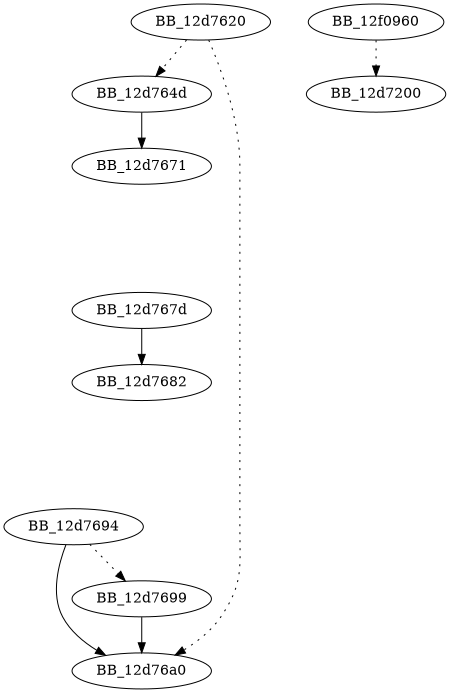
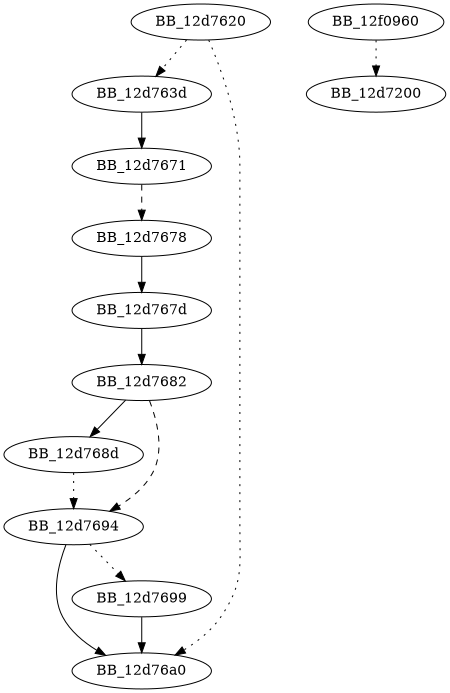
node "BB_12d764d": label "BB_12d764d" -> "BB_12d763d"
node "BB_12d7678": added
node "BB_12d768d": added
edge "BB_12d7682" -> "BB_12d7694": added
